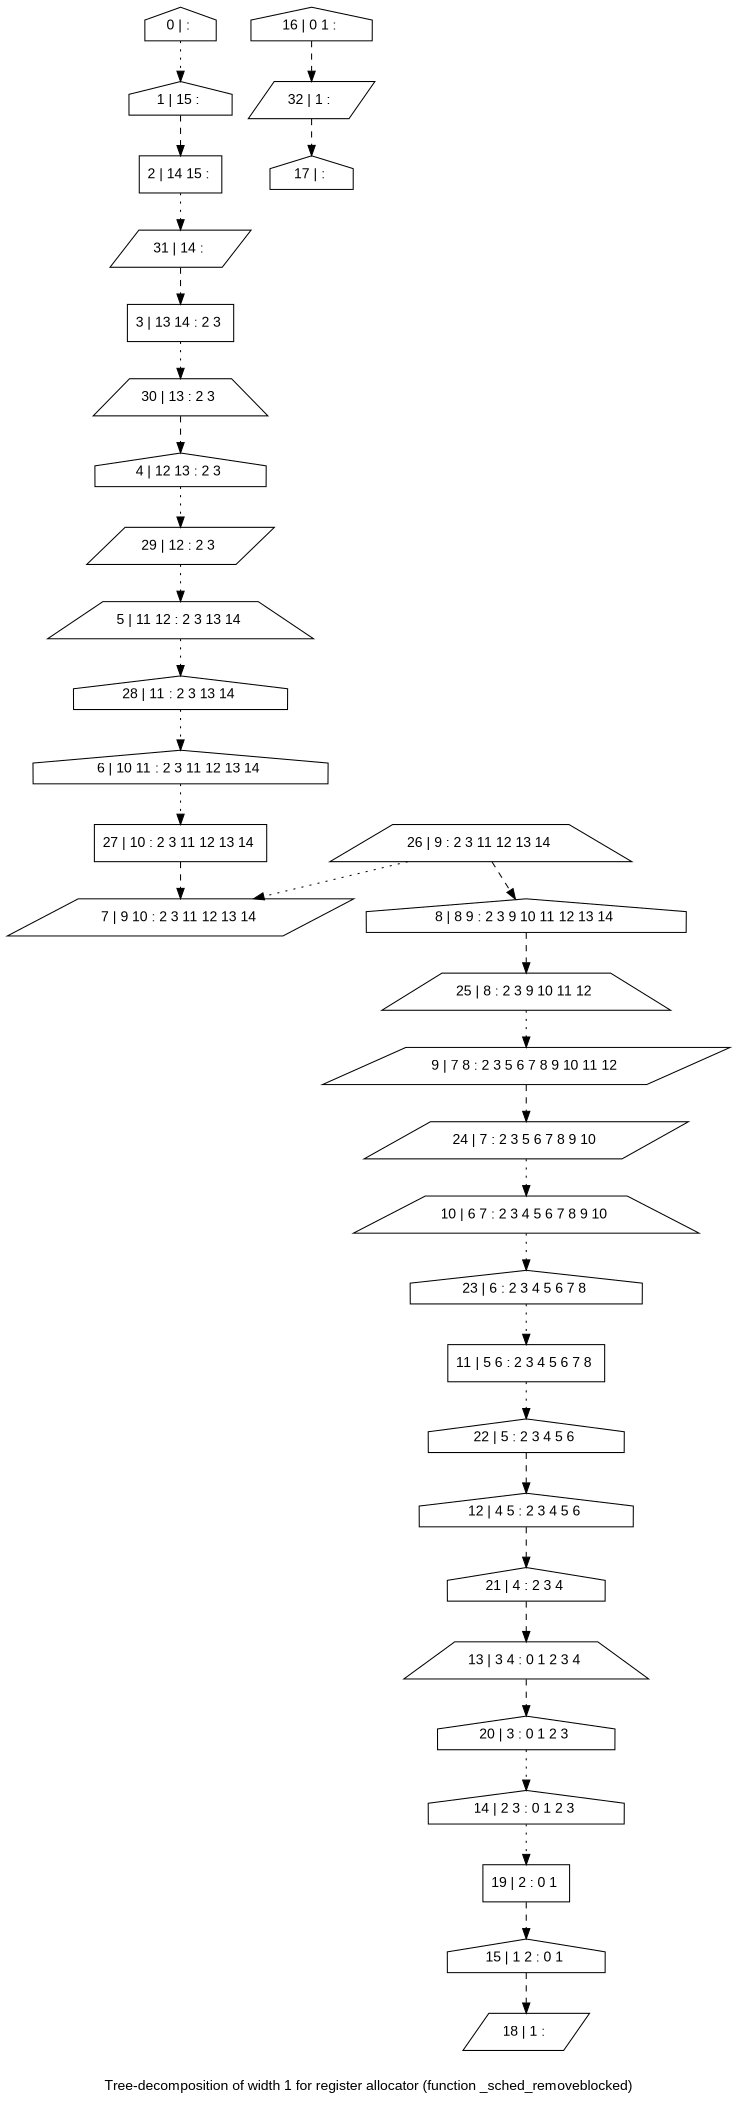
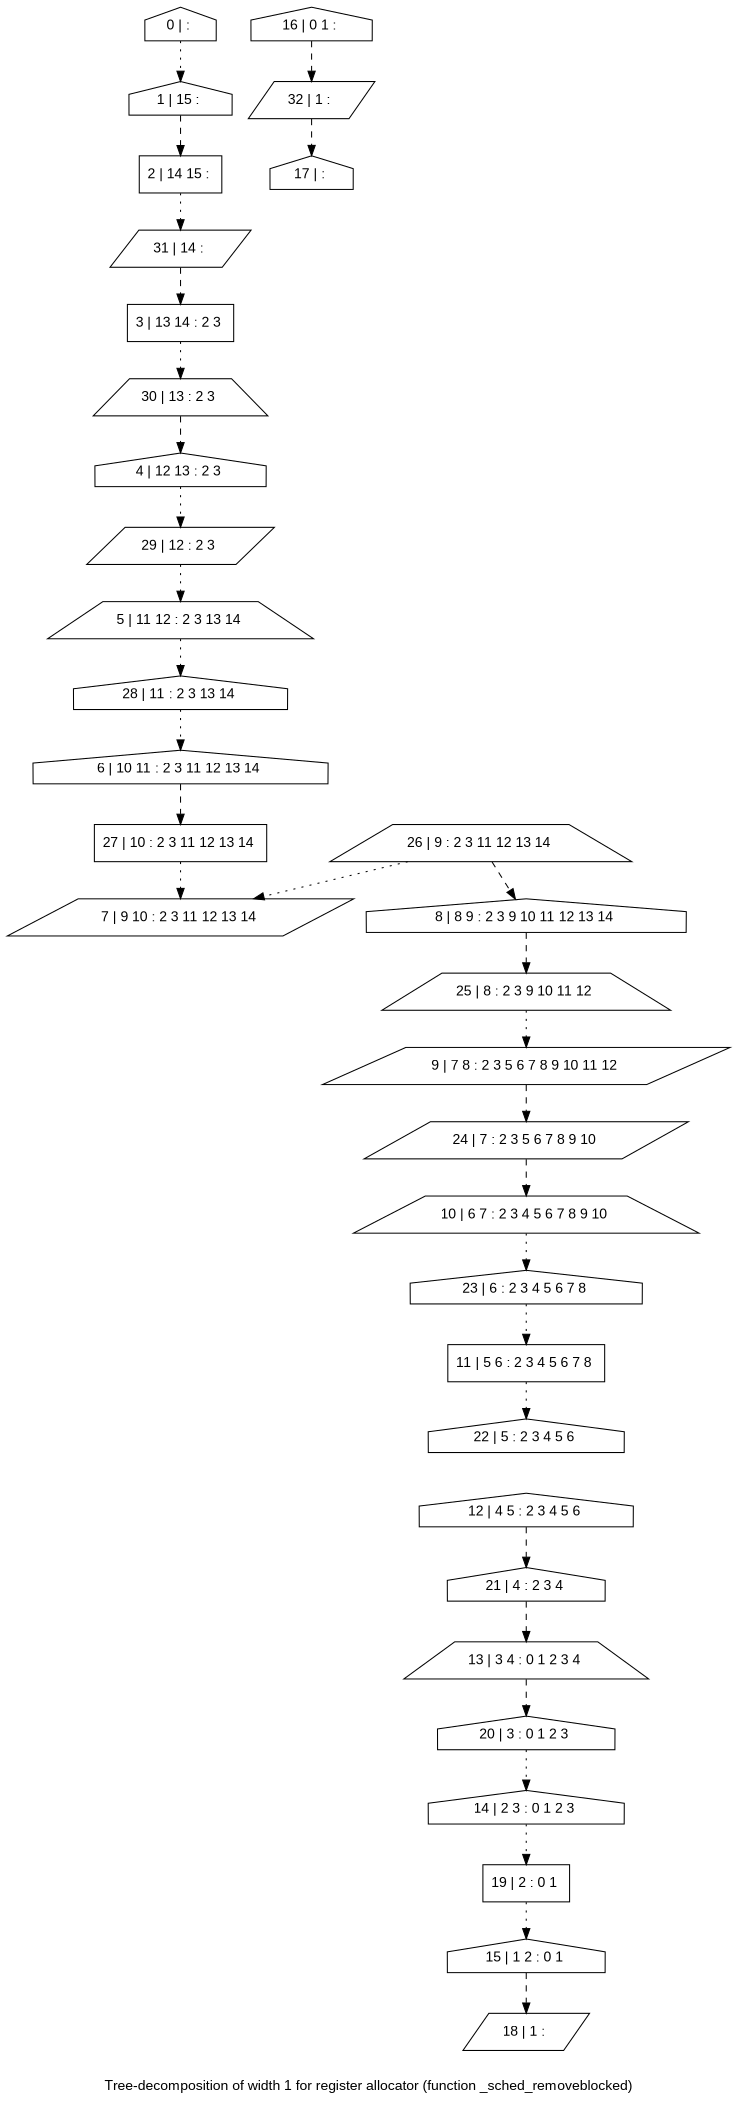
edge "6 | 10 11 : 2 3 11 12 13 14" -> "27 | 10 : 2 3 11 12 13 14": style dotted -> dashed
edge "27 | 10 : 2 3 11 12 13 14" -> "7 | 9 10 : 2 3 11 12 13 14": style dashed -> dotted
edge "24 | 7 : 2 3 5 6 7 8 9 10" -> "10 | 6 7 : 2 3 4 5 6 7 8 9 10": style dotted -> dashed
edge "22 | 5 : 2 3 4 5 6" -> "12 | 4 5 : 2 3 4 5 6": removed
edge "19 | 2 : 0 1" -> "15 | 1 2 : 0 1": style dashed -> dotted
